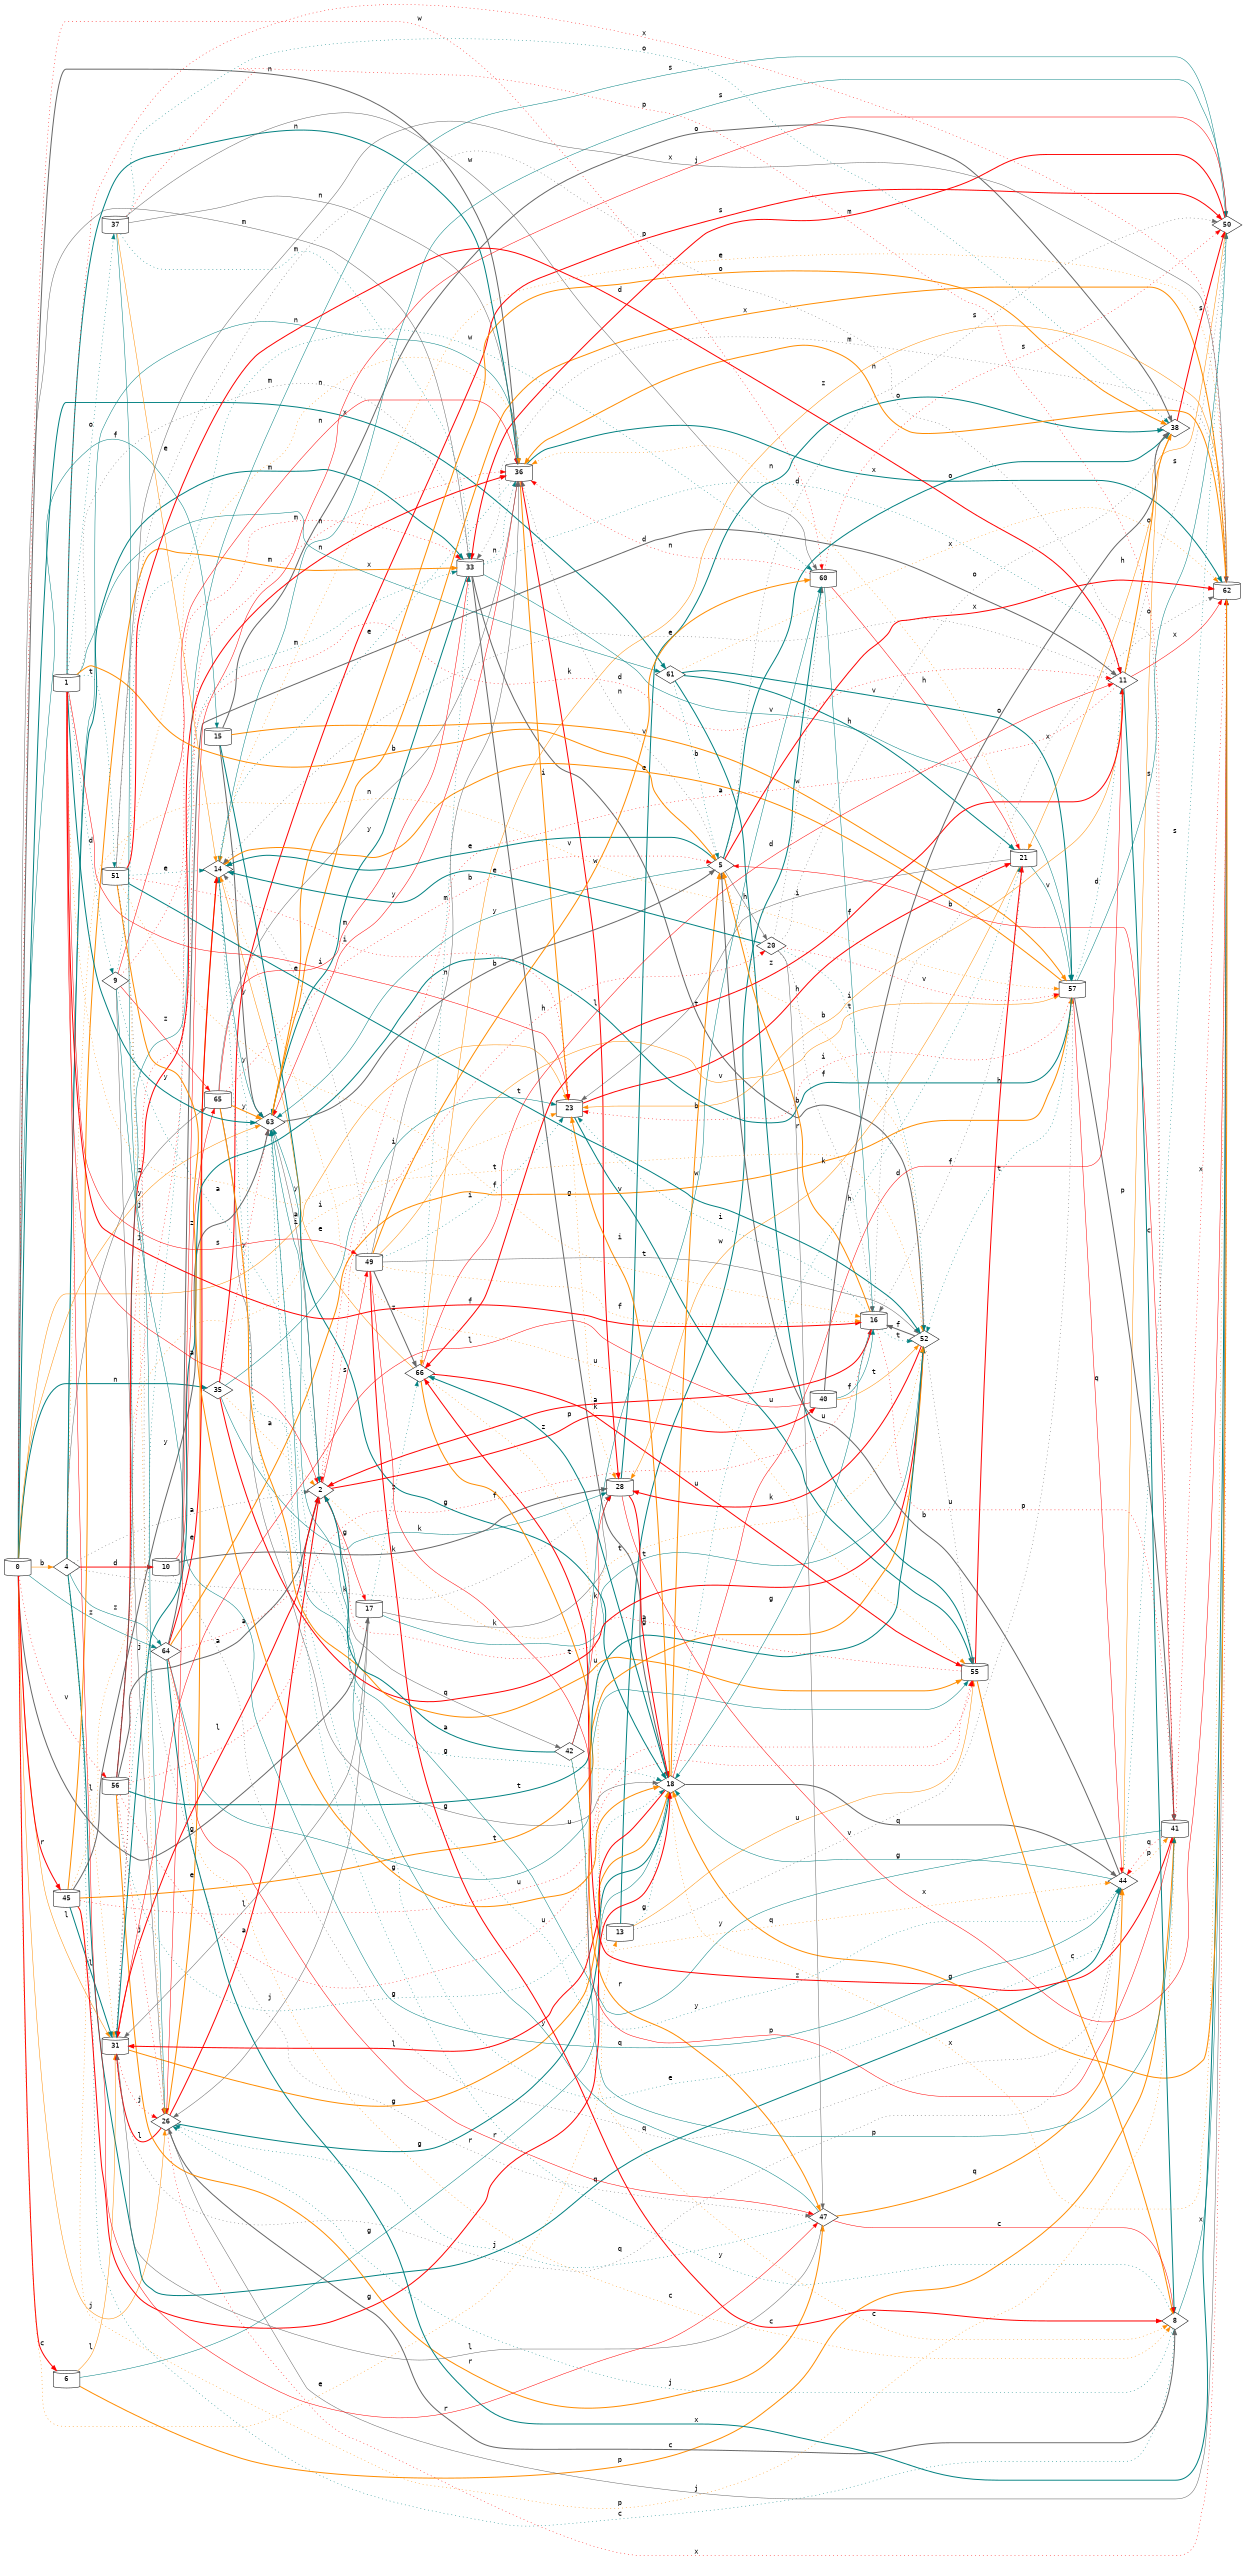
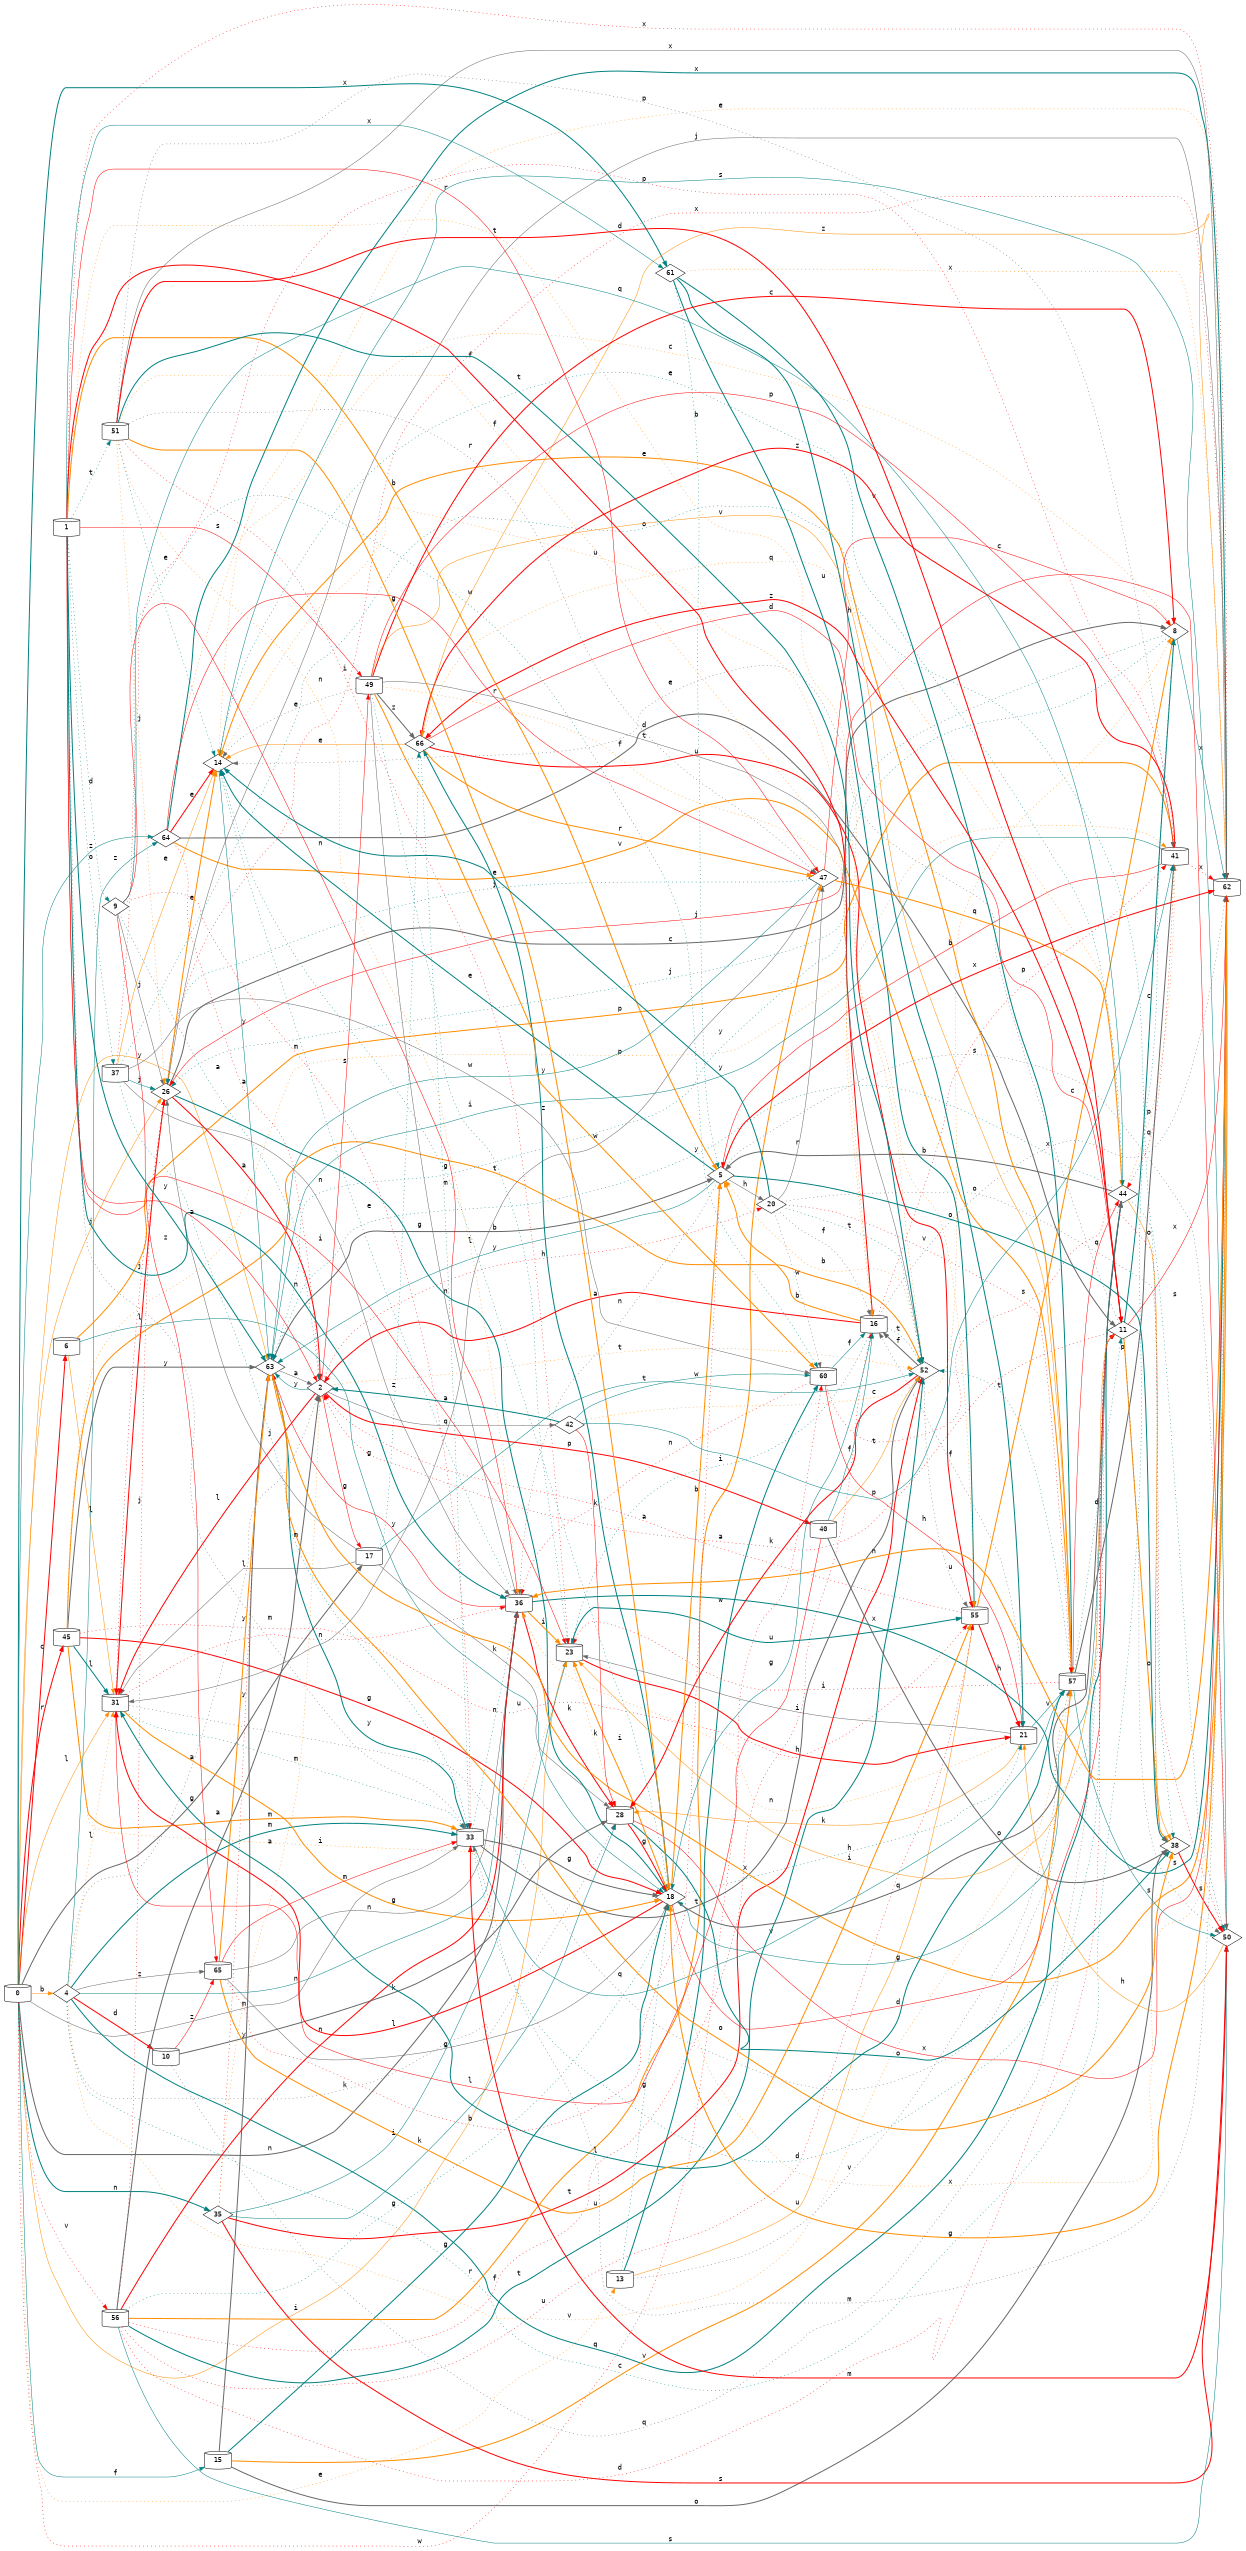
edge "64" -> "55": removed, label "u"
